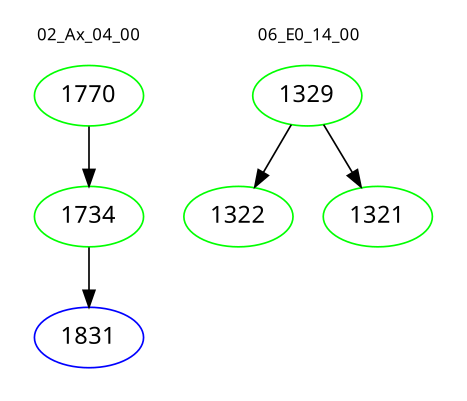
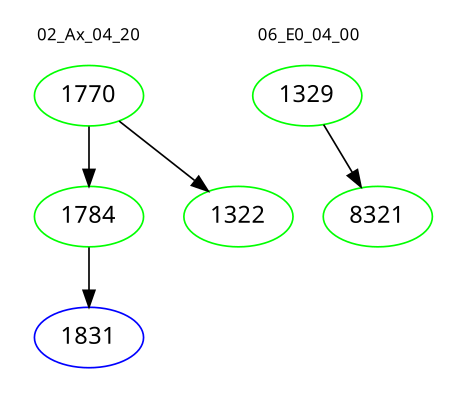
cluster "02_Ax_04_00": label "02_Ax_04_00" -> "02_Ax_04_20"
cluster "06_E0_14_00": label "06_E0_14_00" -> "06_E0_04_00"
edge "1329" -> "1322": now "1770" -> "1322"
node "1734": label "1734" -> "1784"
node "1321": label "1321" -> "8321"
